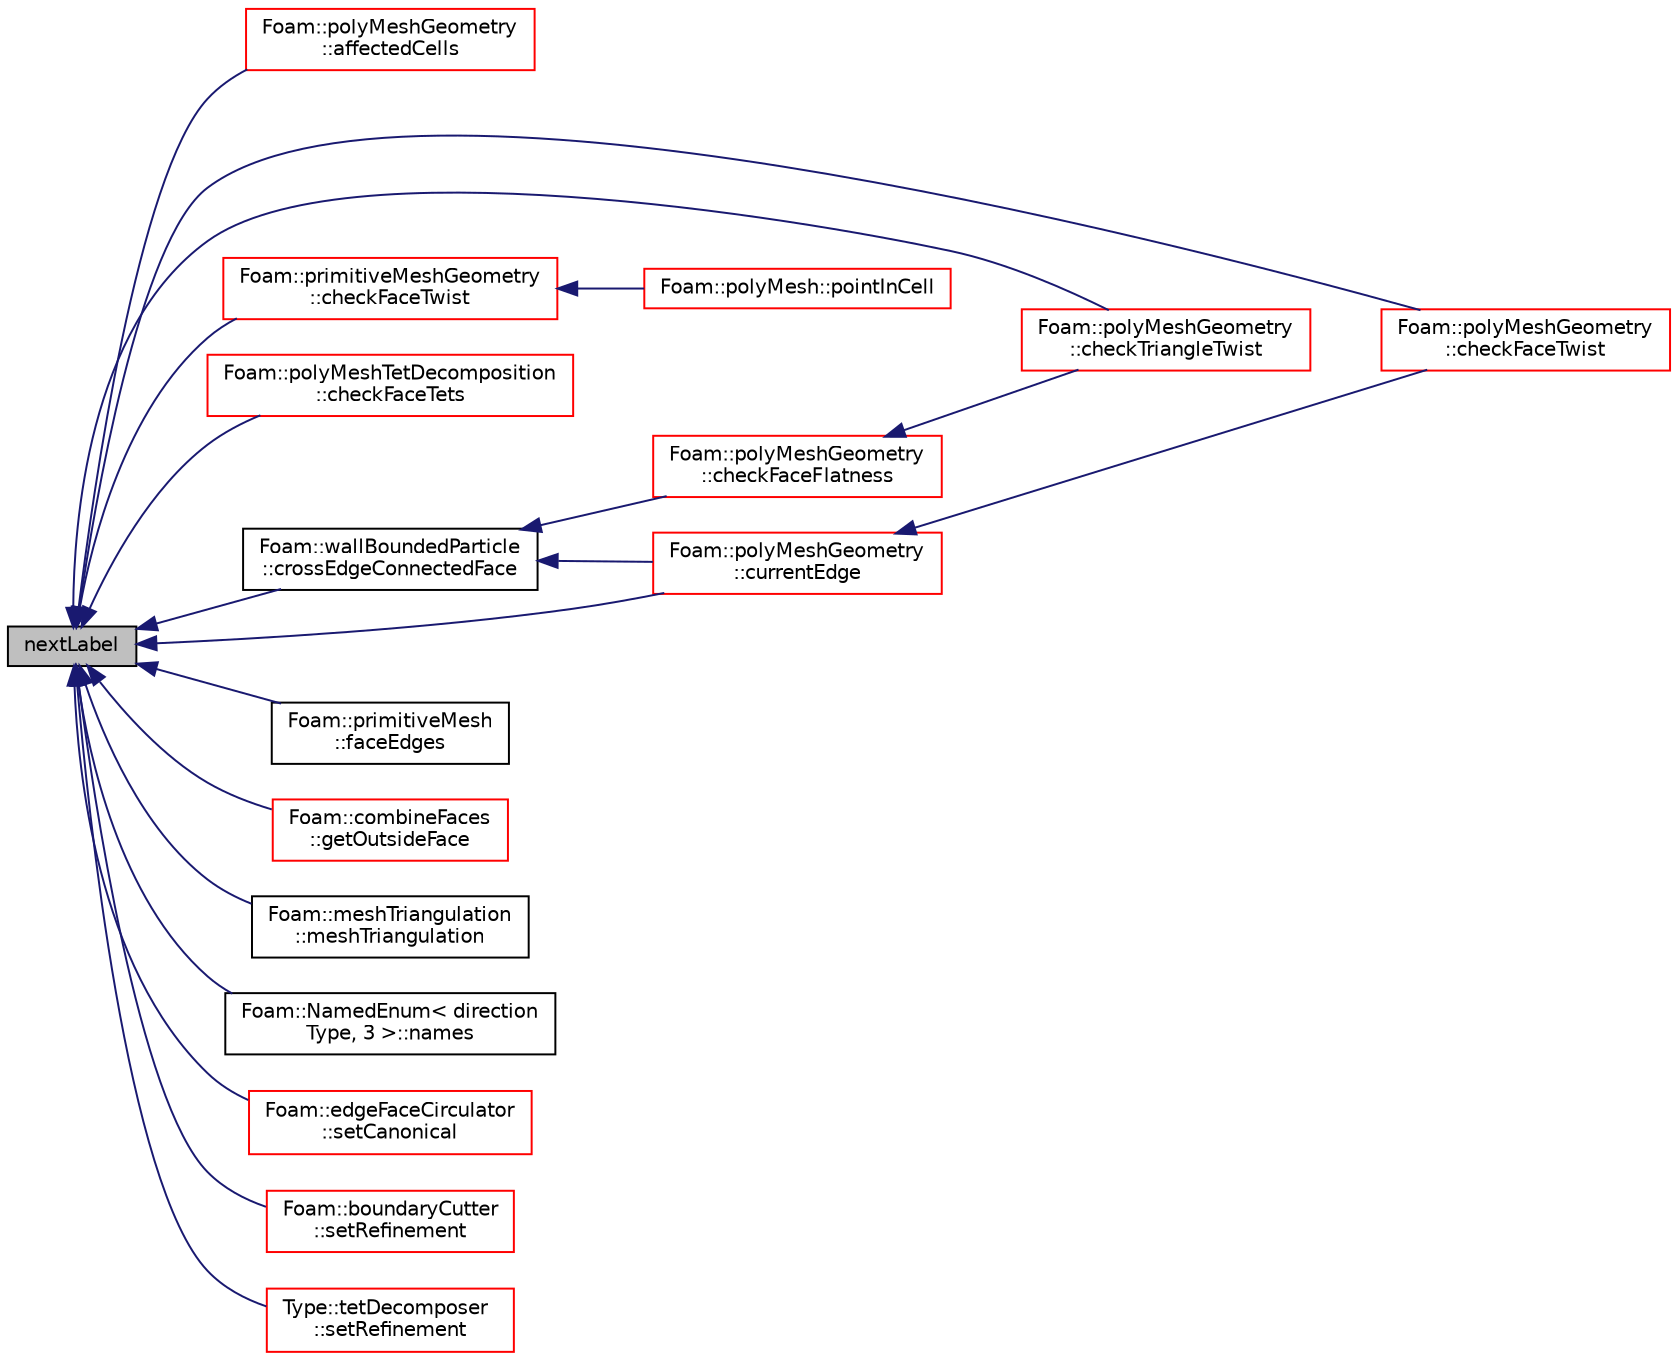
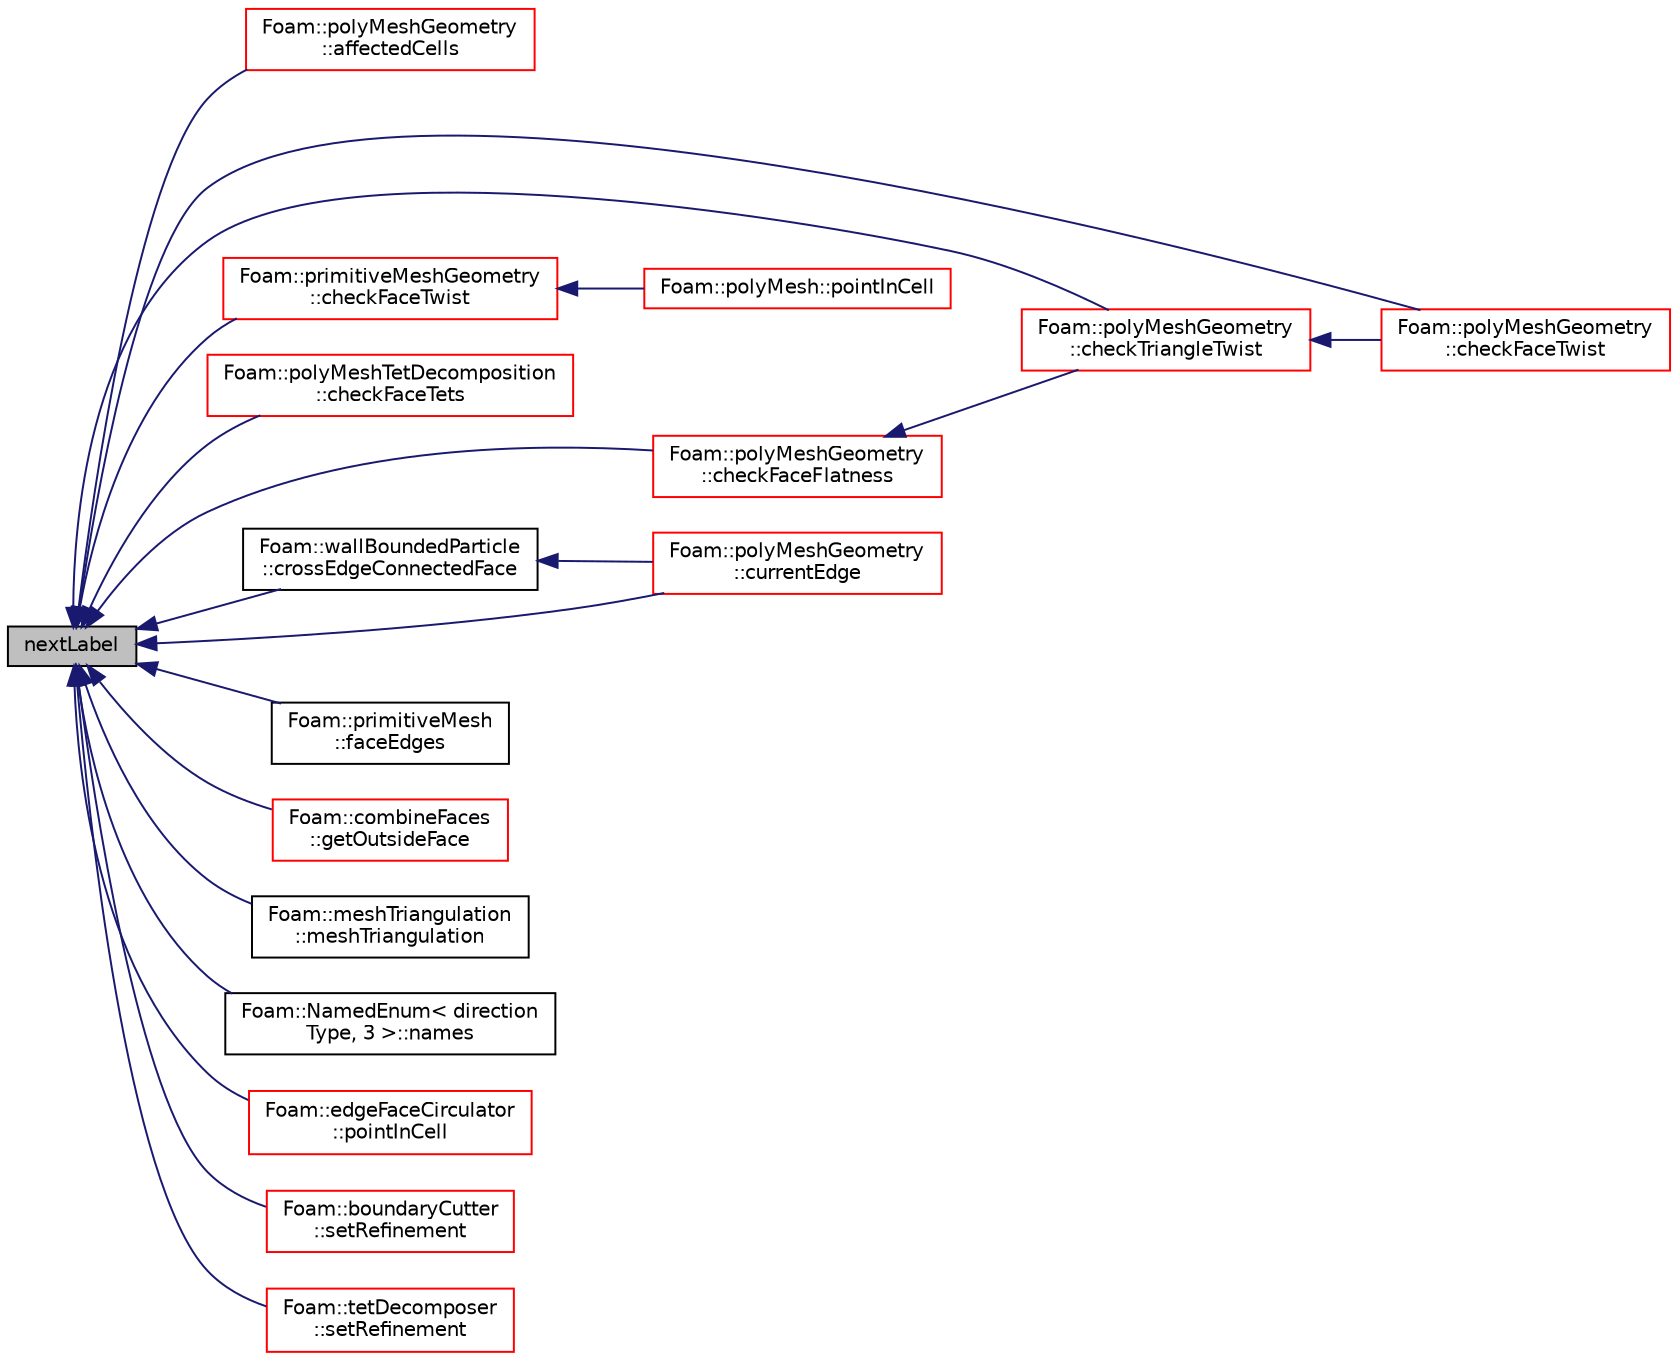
edge "Foam::polyMeshGeometry ::checkFaceTwist" -> "Foam::polyMeshGeometry ::currentEdge": now "Foam::polyMeshGeometry ::checkFaceTwist" -> "Foam::polyMeshGeometry ::checkTriangleTwist"
edge "Foam::polyMeshGeometry ::checkFaceFlatness" -> "Foam::wallBoundedParticle ::crossEdgeConnectedFace": now "Foam::polyMeshGeometry ::checkFaceFlatness" -> "nextLabel"
node "Foam::edgeFaceCirculator ::setCanonical": label "Foam::edgeFaceCirculator ::setCanonical" -> "Foam::edgeFaceCirculator ::pointInCell"
node "Type::tetDecomposer ::setRefinement": label "Type::tetDecomposer ::setRefinement" -> "Foam::tetDecomposer ::setRefinement"
